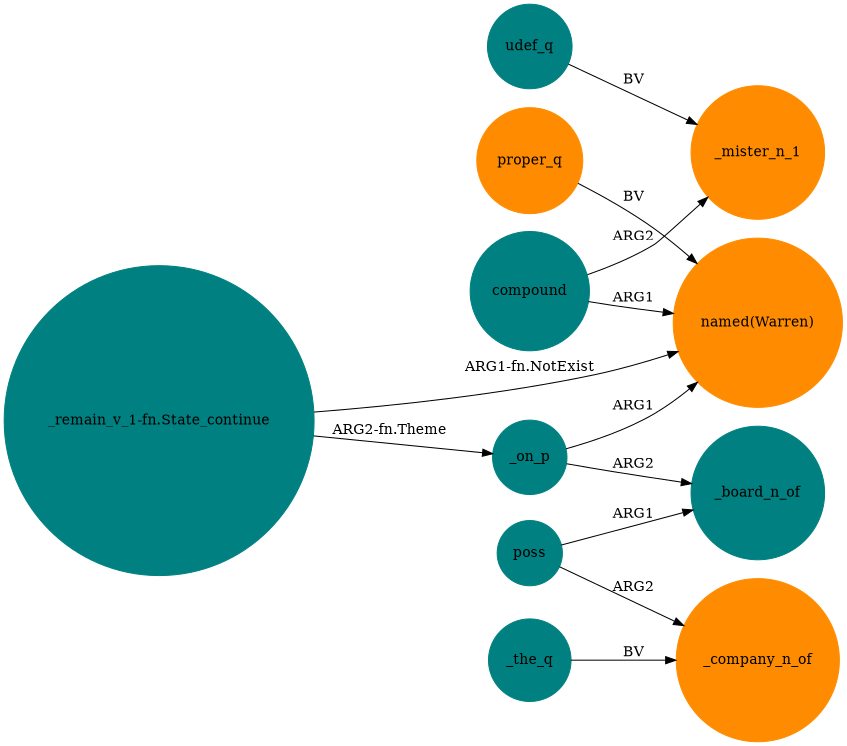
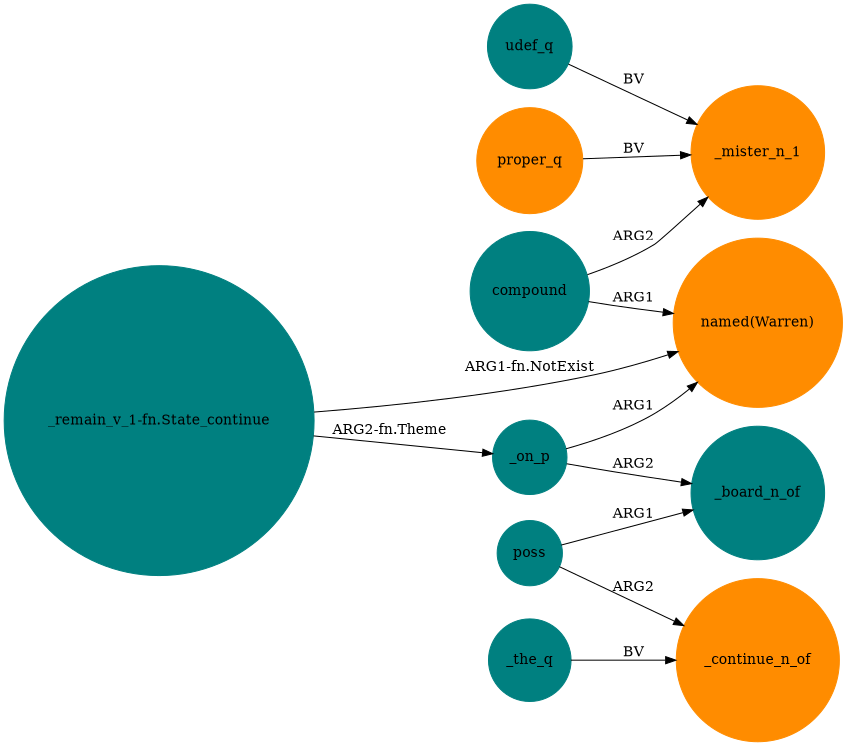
edge "proper_q" -> "named(Warren)": now "proper_q" -> "_mister_n_1"
node "_company_n_of": label "_company_n_of" -> "_continue_n_of"
